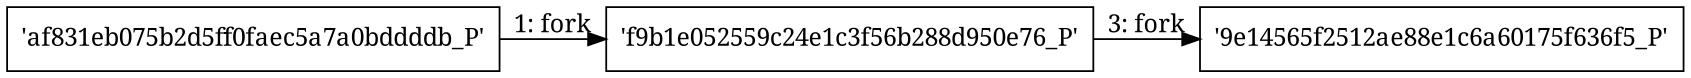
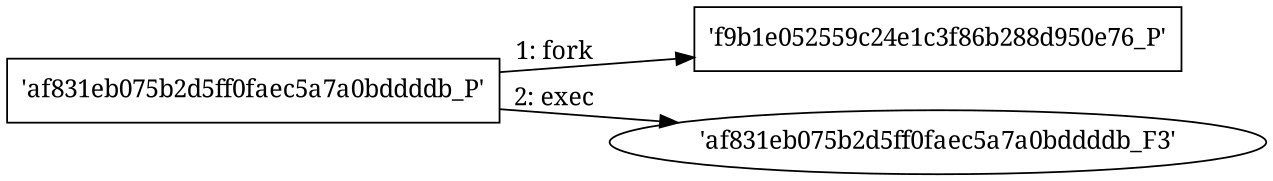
node "'f9b1e052559c24e1c3f56b288d950e76_P'": label "'f9b1e052559c24e1c3f56b288d950e76_P'" -> "'f9b1e052559c24e1c3f86b288d950e76_P'"
node "'9e14565f2512ae88e1c6a60175f636f5_P'": removed
node "'af831eb075b2d5ff0faec5a7a0bddddb_F3'": added
